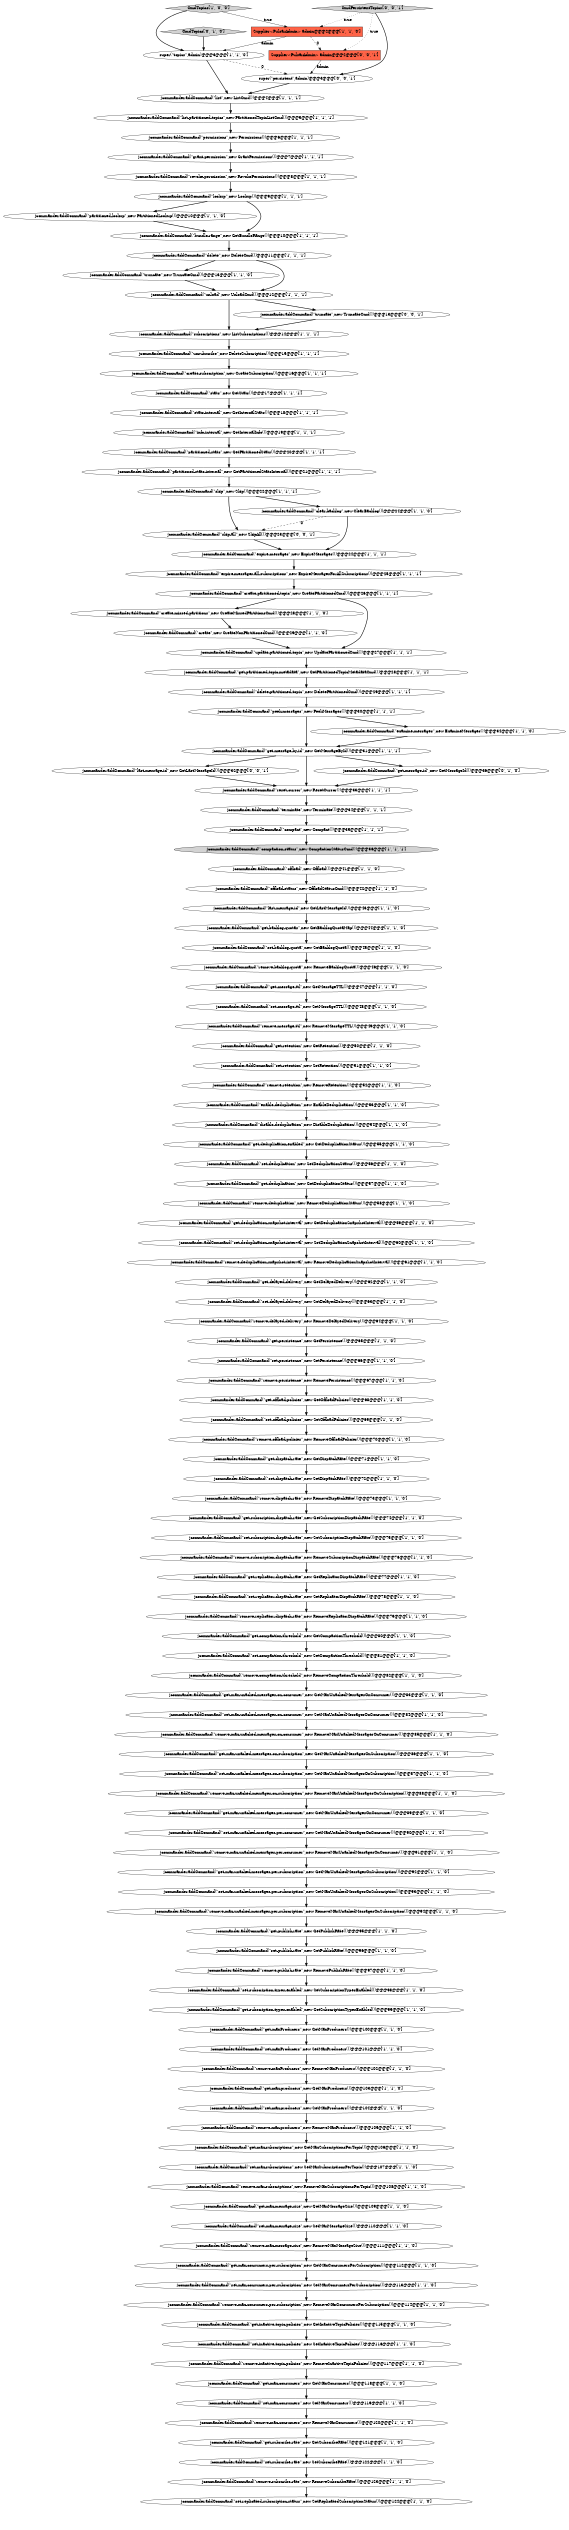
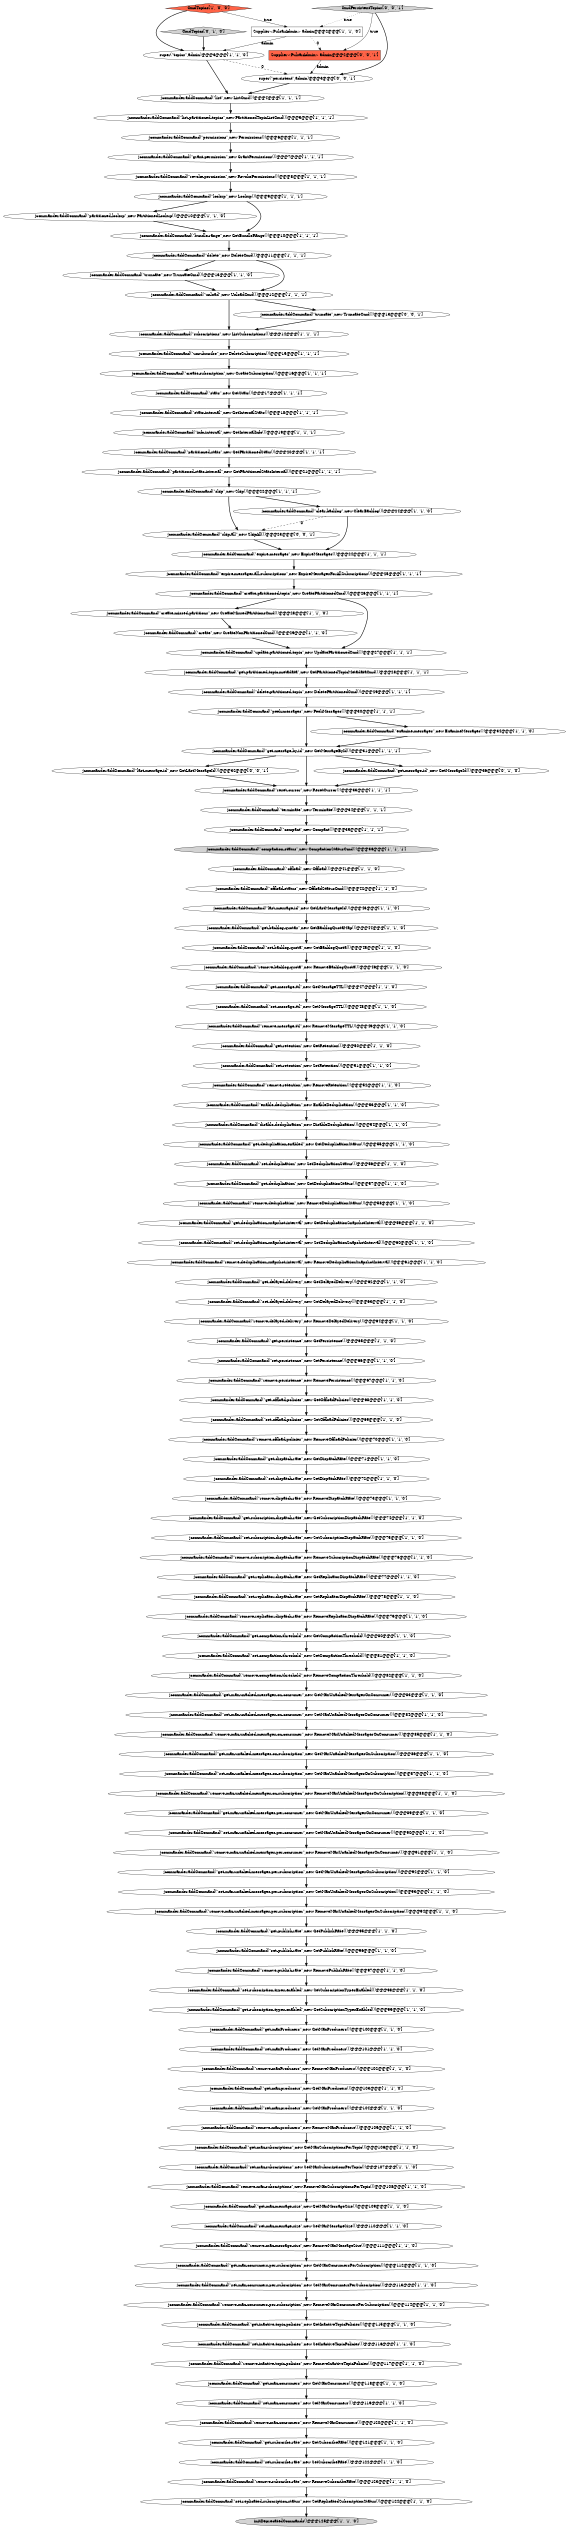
node "CmdTopics['1', '0', '0']": fillcolor lightgray -> tomato
node "Supplier<PulsarAdmin> admin@@@2@@@['1', '1', '0']": fillcolor tomato -> white
edge "CmdPersistentTopics['0', '0', '1']" -> "Supplier<PulsarAdmin> admin@@@2@@@['0', '0', '1']": style dotted -> solid
edge "Supplier<PulsarAdmin> admin@@@2@@@['1', '1', '0']" -> "Supplier<PulsarAdmin> admin@@@2@@@['0', '0', '1']": style dashed -> dotted
node "initDeprecatedCommands()@@@125@@@['1', '1', '0']": added
